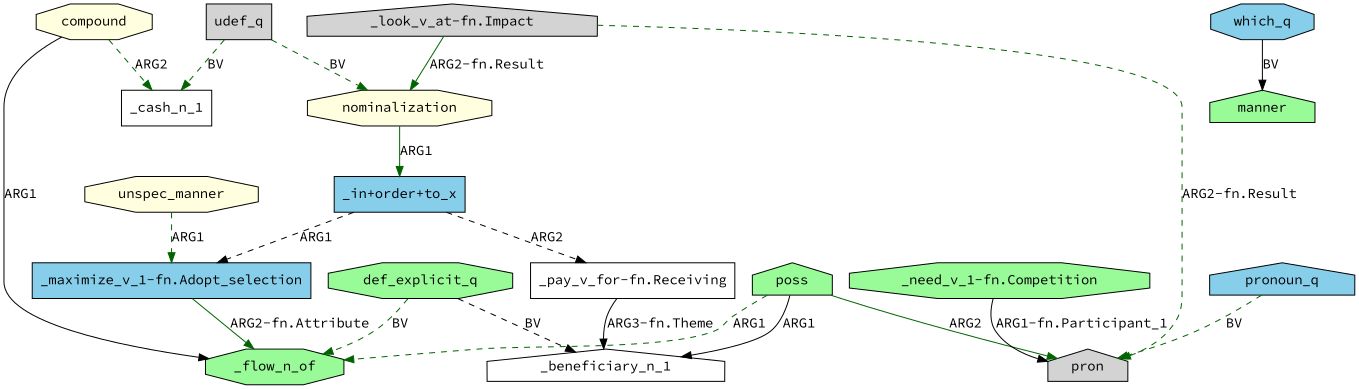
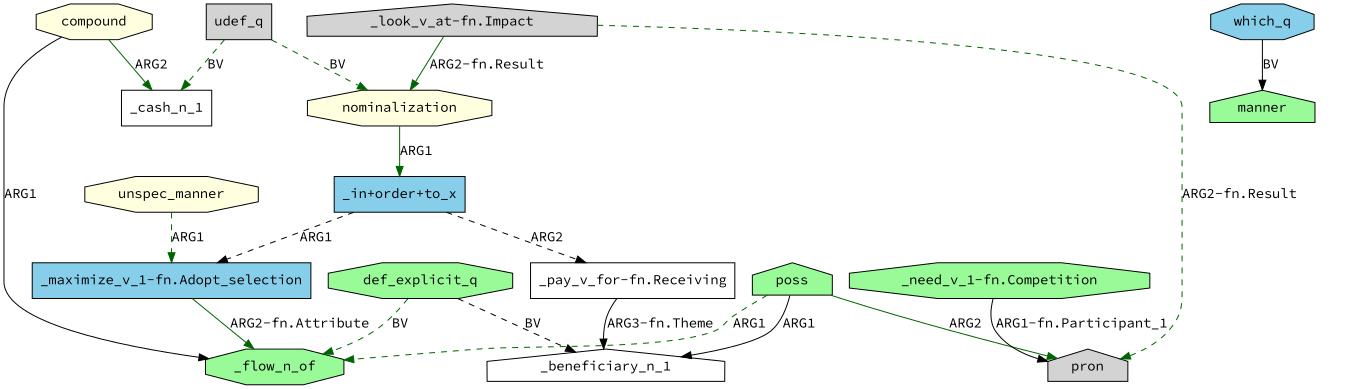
edge "compound" -> "_cash_n_1": style dashed -> solid
node "pronoun_q": removed
